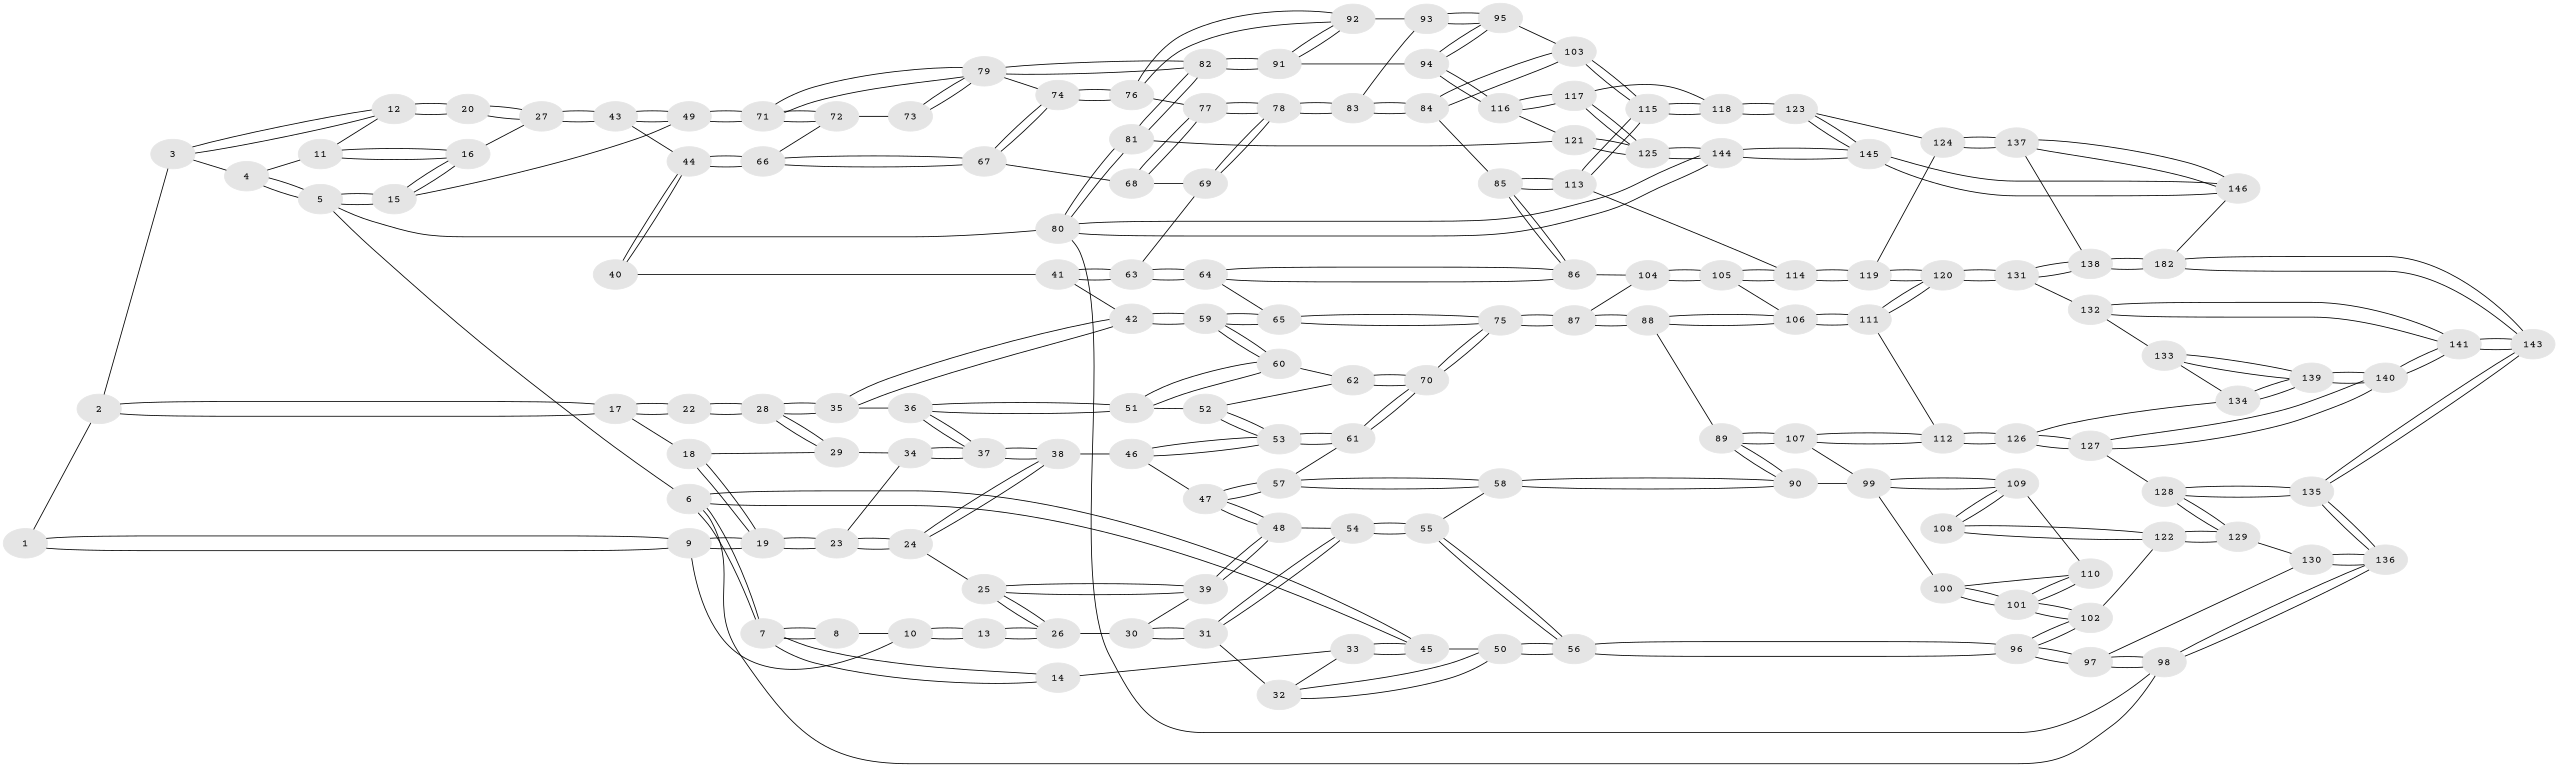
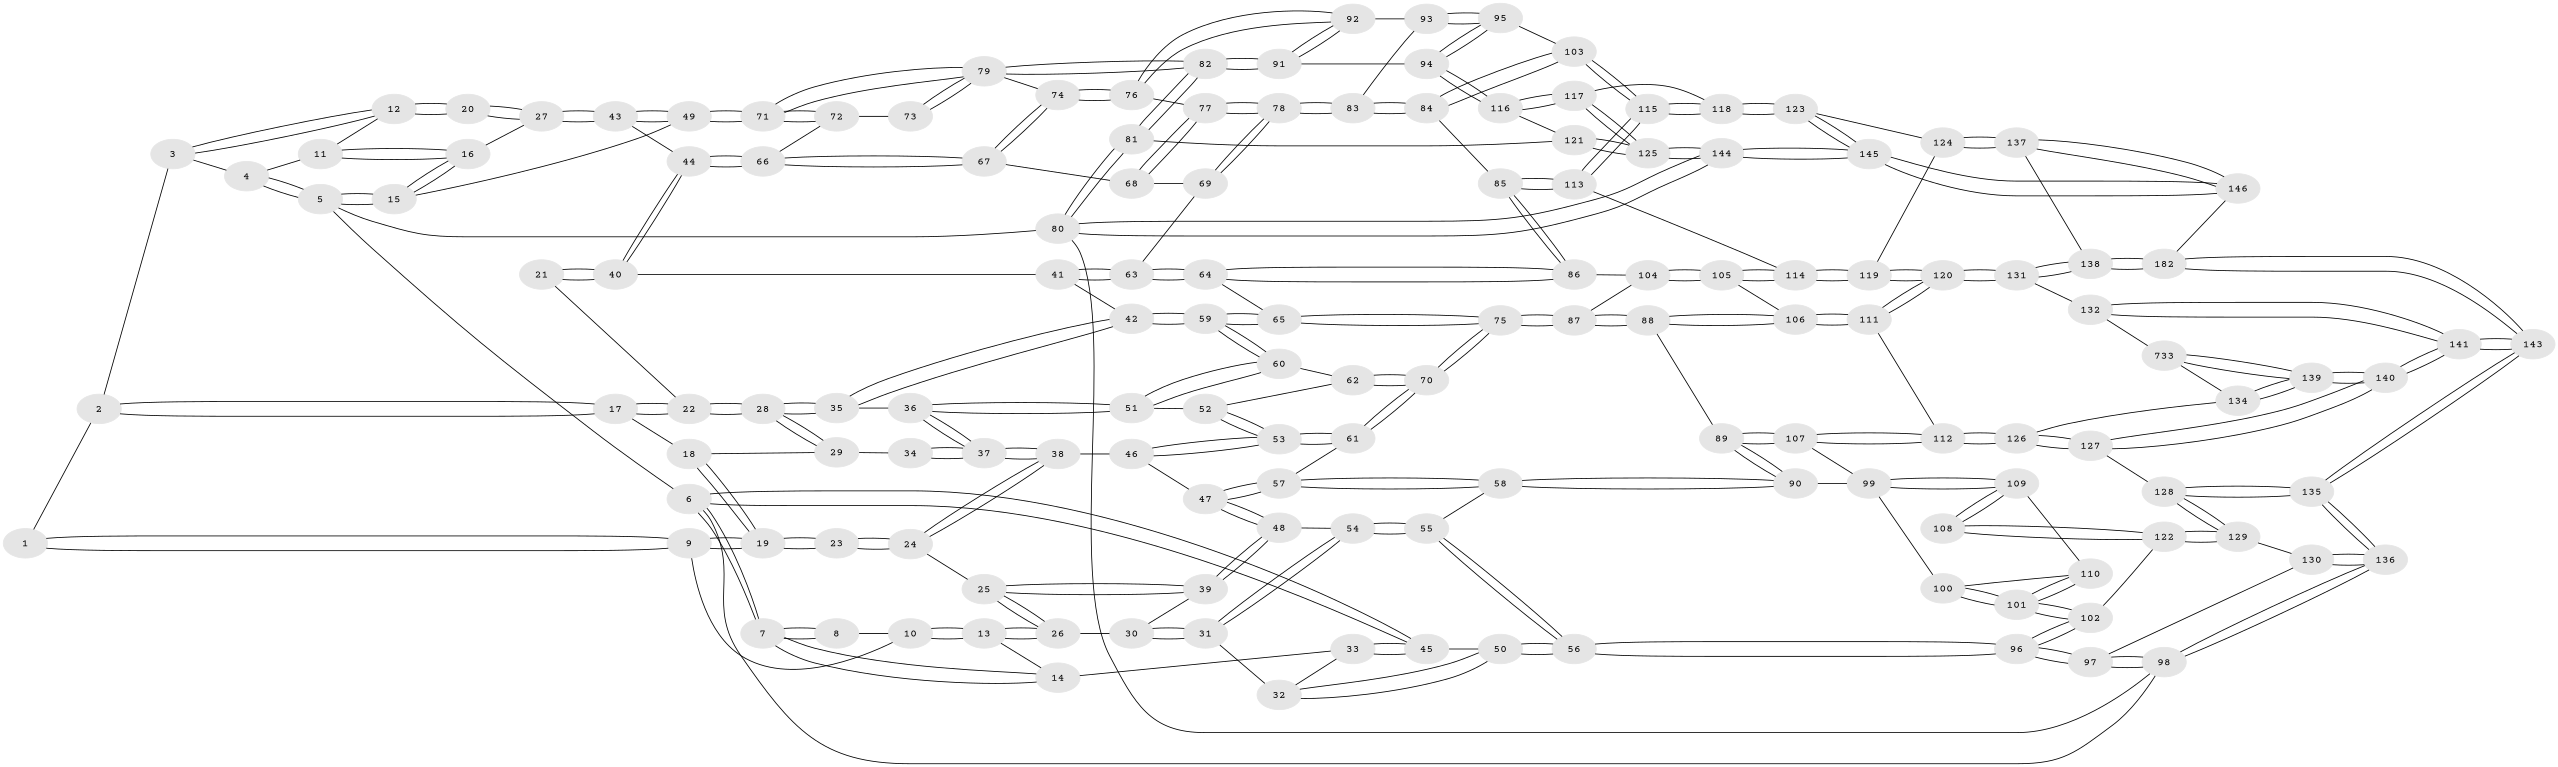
node "21": added
node "133": label "133" -> "733"
edge "34" -- "23": removed
edge "13" -- "14": added
